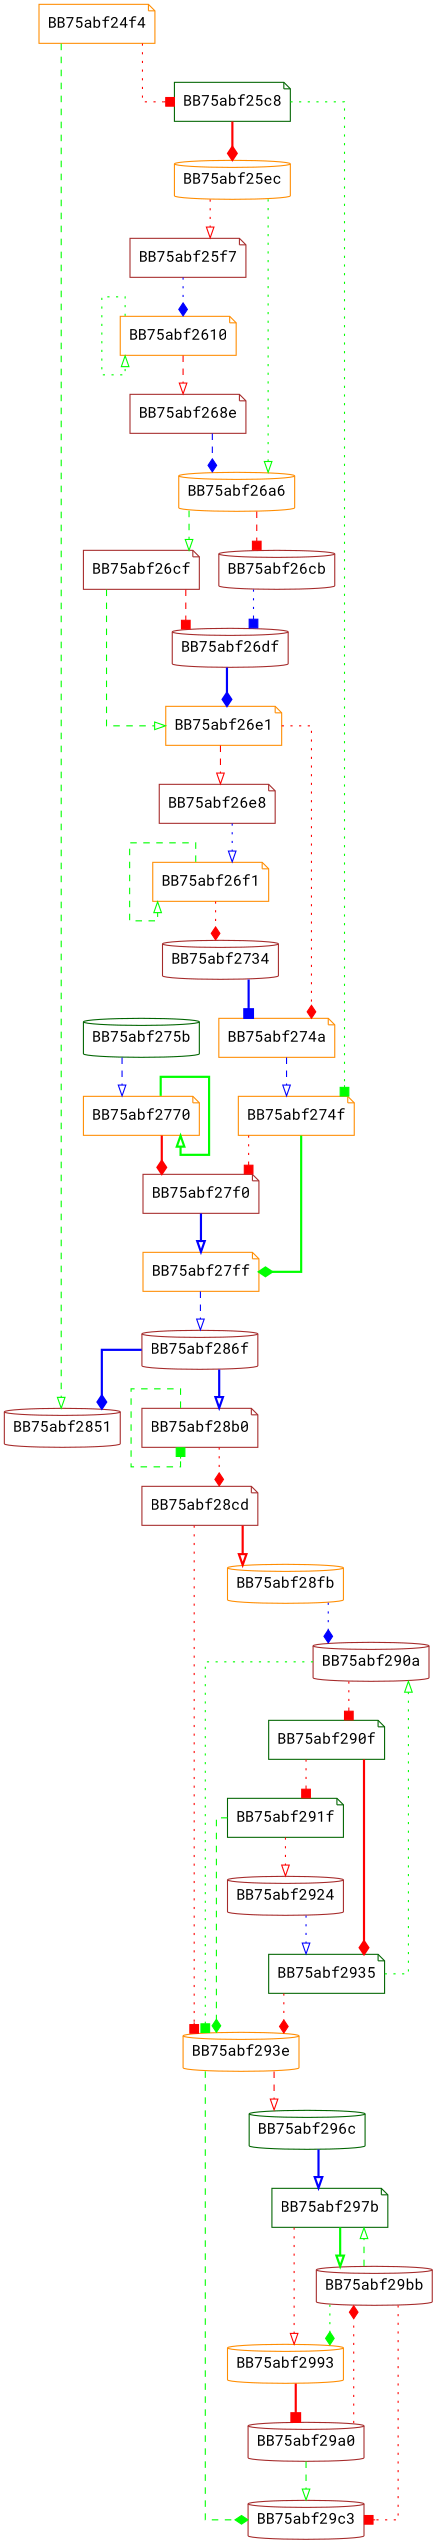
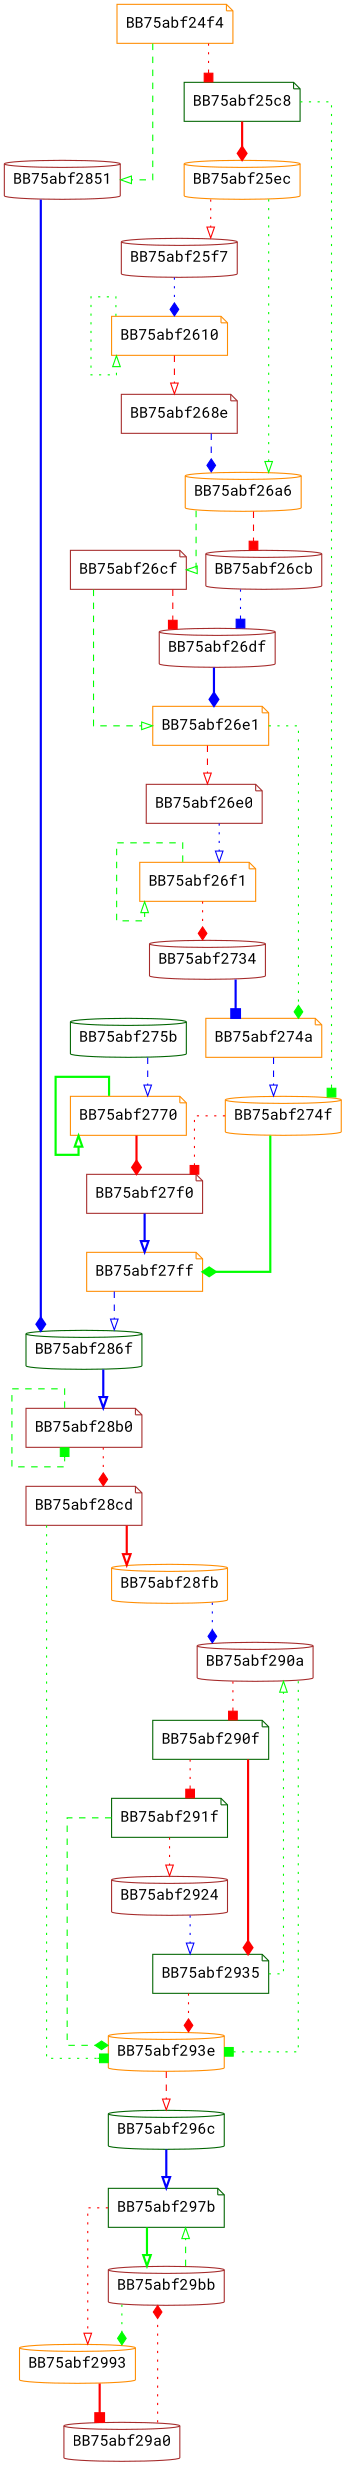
node "BB75abf25f7": shape note -> cylinder
node "BB75abf26e8": label "BB75abf26e8" -> "BB75abf26e0"
edge "BB75abf26e1" -> "BB75abf274a": color red -> green
node "BB75abf274f": shape note -> cylinder
node "BB75abf286f": color brown -> darkgreen
edge "BB75abf286f" -> "BB75abf2851": reversed
edge "BB75abf28cd" -> "BB75abf293e": color red -> green
node "BB75abf29c3": removed
